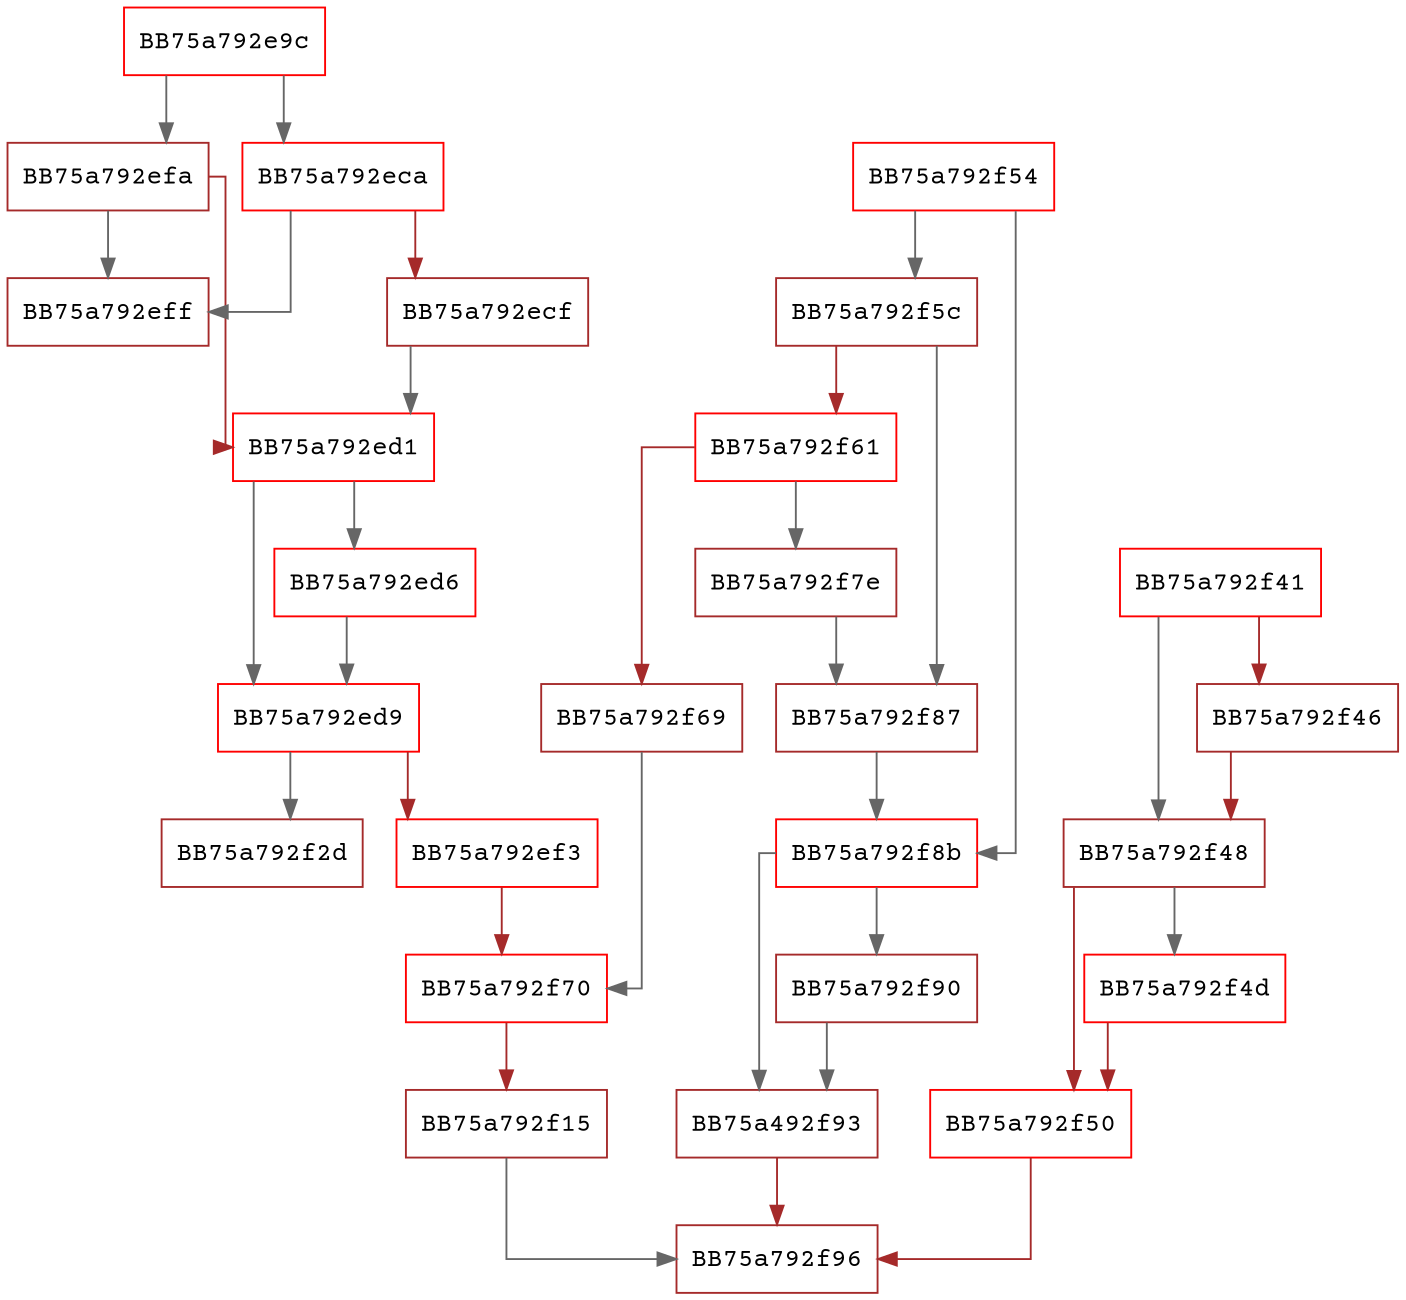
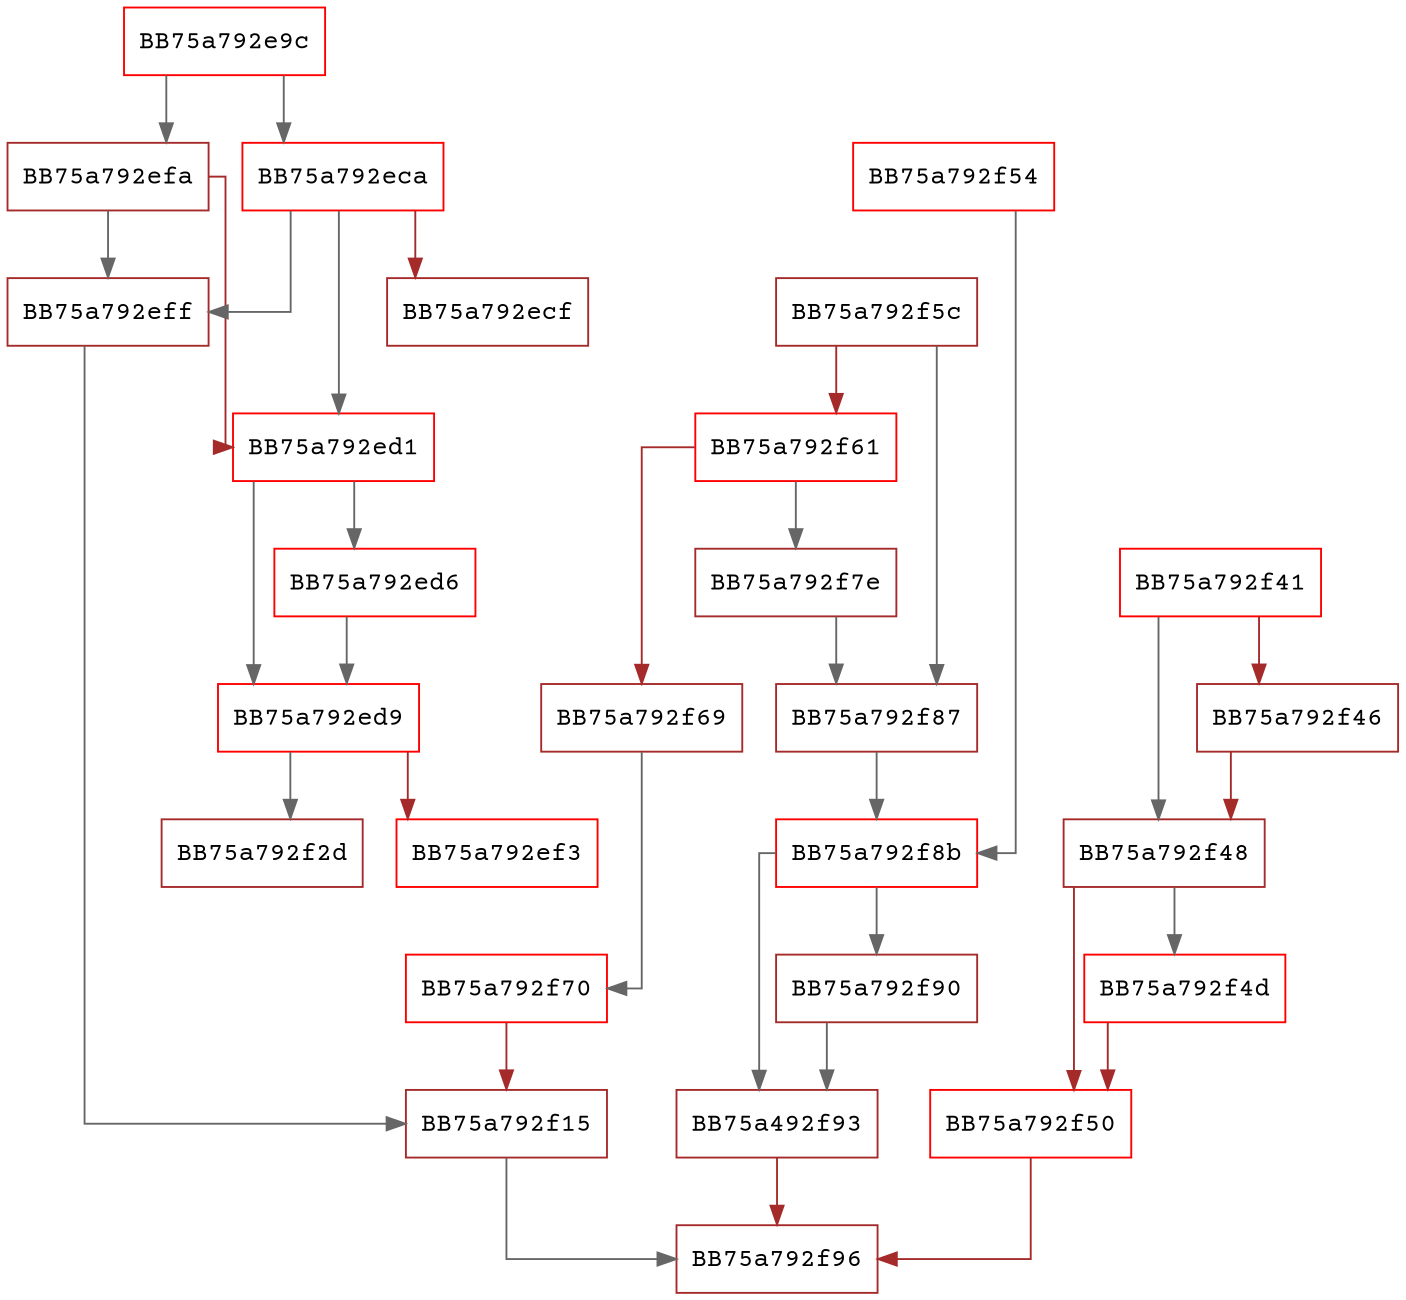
edge "BB75a792f54" -> "BB75a792f5c": removed
edge "BB75a792ecf" -> "BB75a792ed1": now "BB75a792eca" -> "BB75a792ed1"
edge "BB75a792eff" -> "BB75a792f15": added
edge "BB75a792ef3" -> "BB75a792f70": removed
